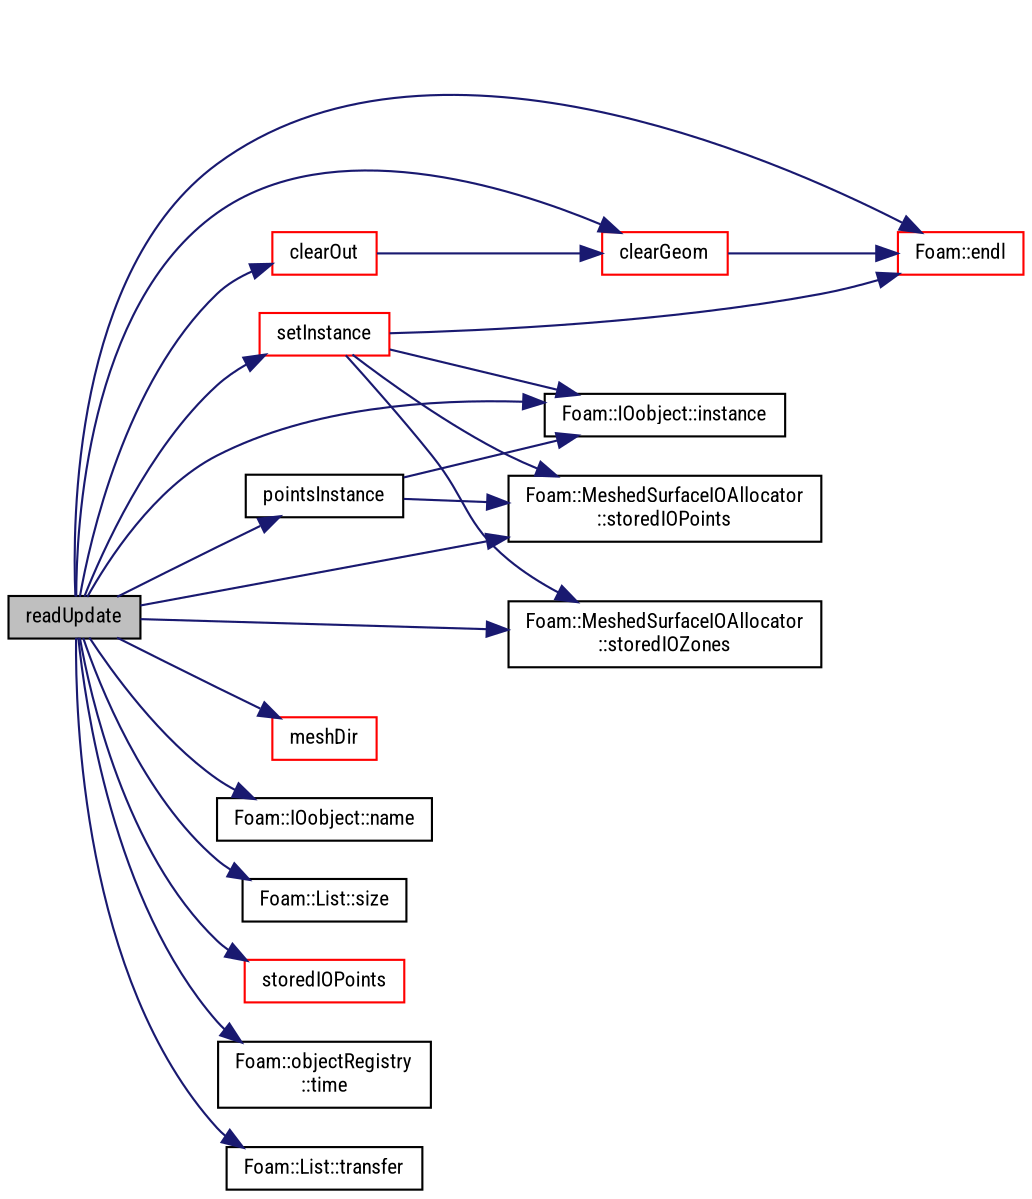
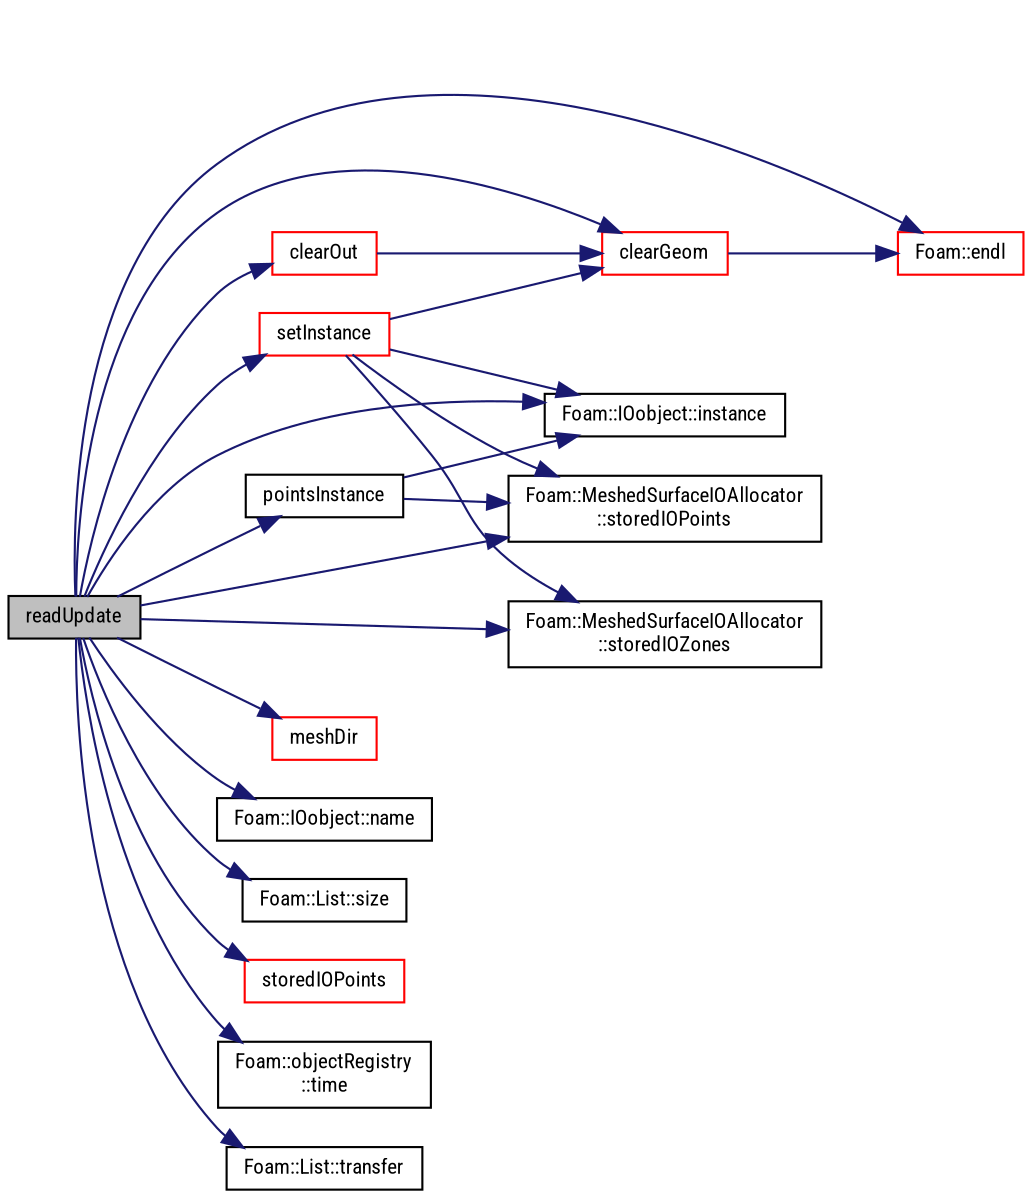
edge "setInstance" -> "Foam::endl": now "setInstance" -> "clearGeom"
